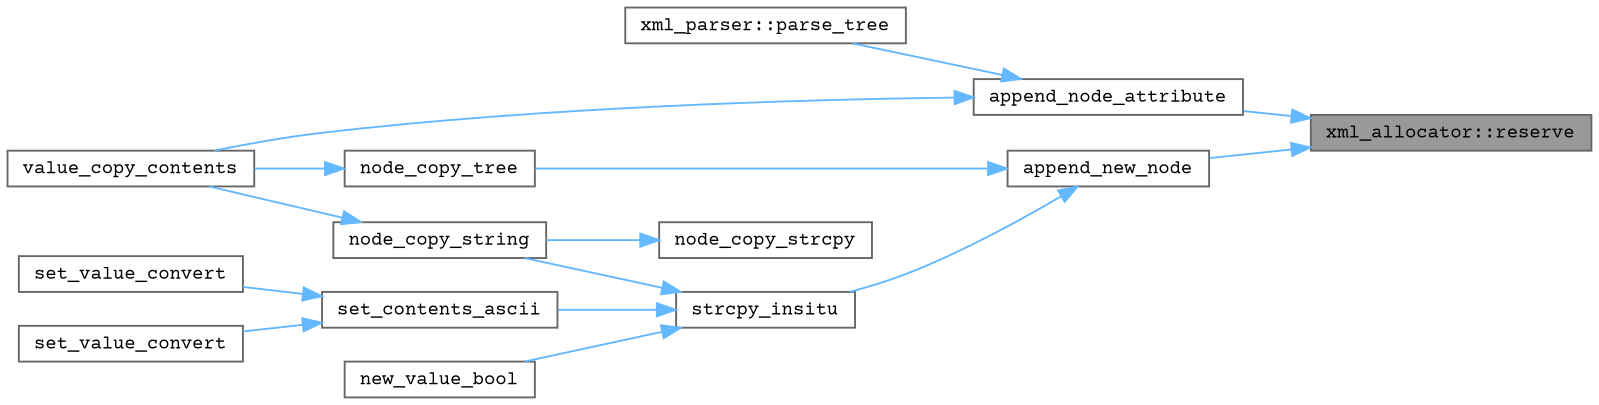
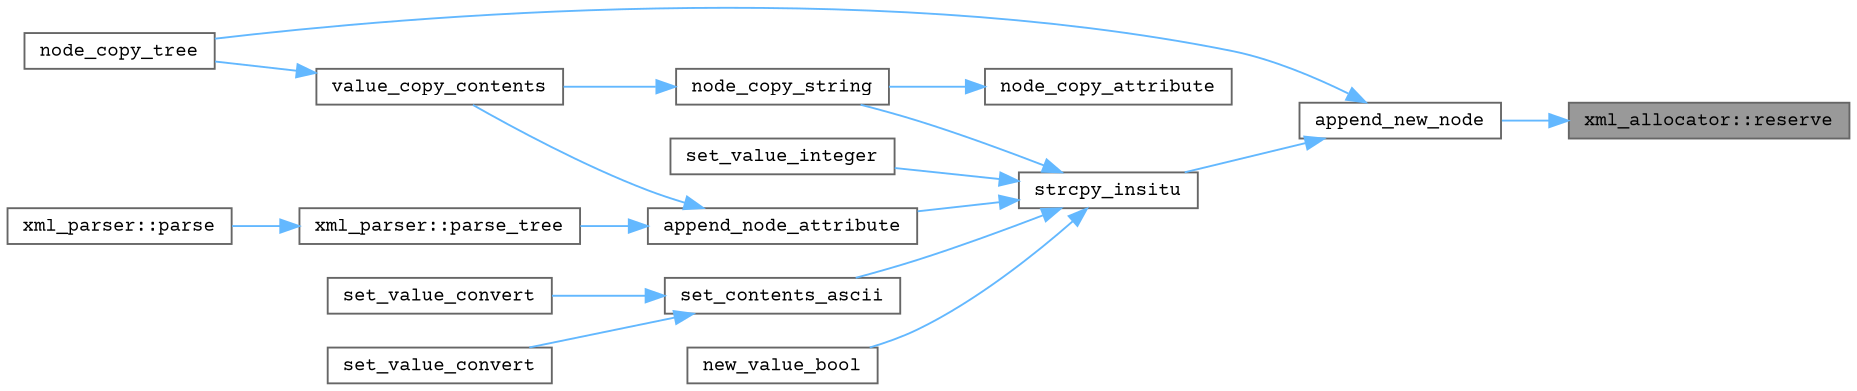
edge "append_node_attribute" -> "xml_allocator::reserve": now "append_node_attribute" -> "strcpy_insitu"
node "set_value_integer": added
edge "value_copy_contents" -> "node_copy_tree": reversed
node "xml_parser::parse": added
node "node_copy_strcpy": label "node_copy_strcpy" -> "node_copy_attribute"
